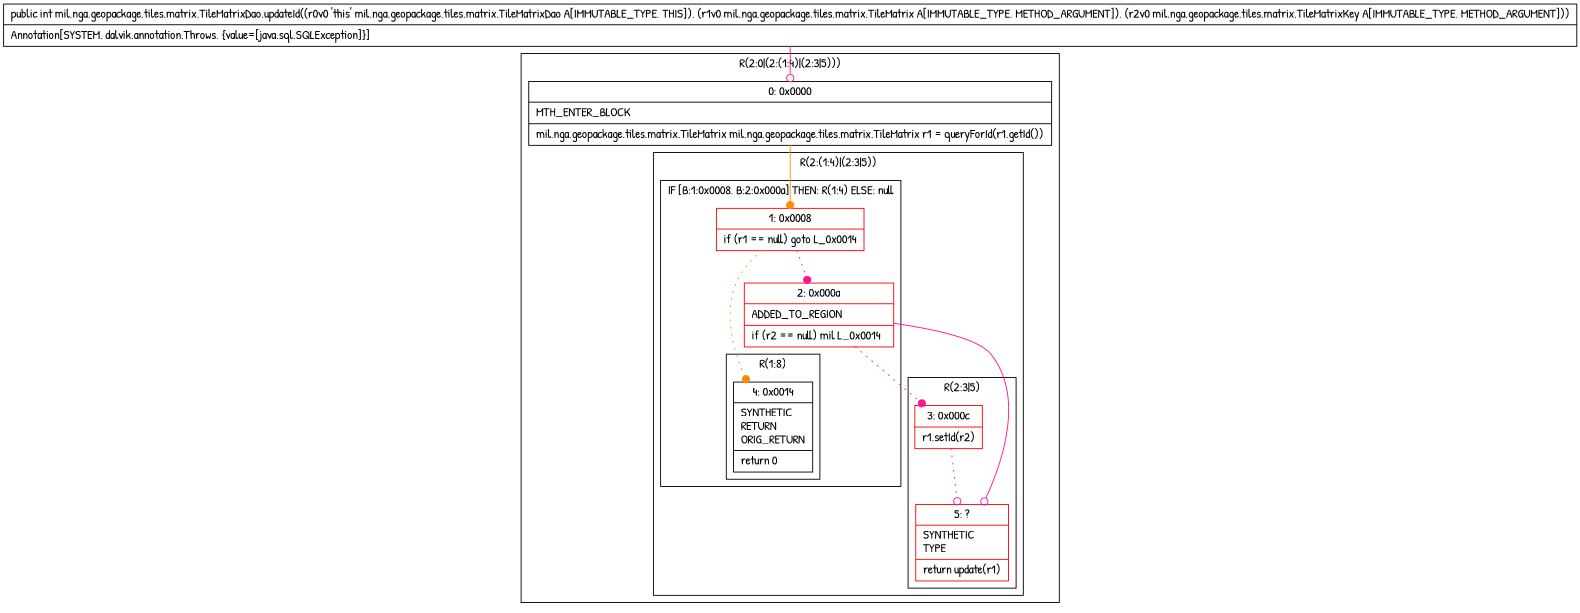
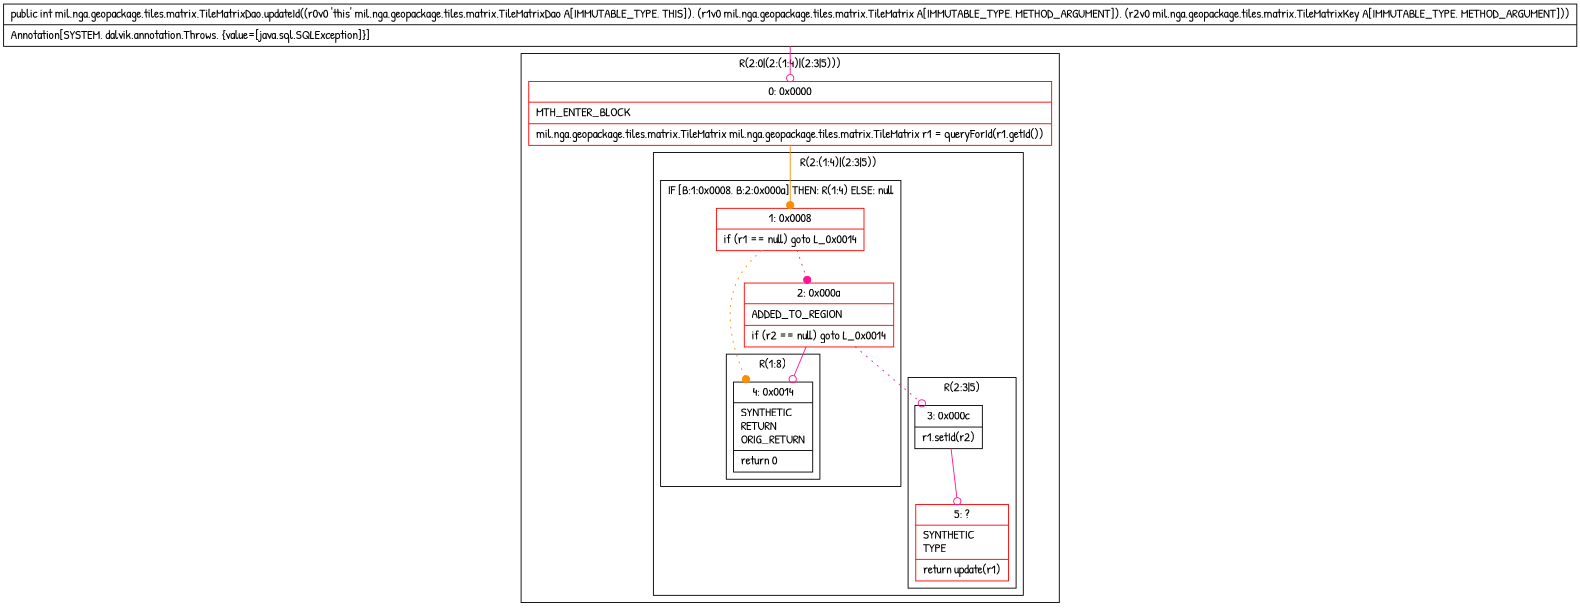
node "0: 0x0000": color black -> red
node "2: 0x000a": text "if (r2 == null) mil L_0x0014" -> "if (r2 == null) goto L_0x0014"
edge "2: 0x000a" -> "5: ?": now "2: 0x000a" -> "4: 0x0014"
edge "2: 0x000a" -> "3: 0x000c": arrowhead dot -> odot
node "3: 0x000c": color red -> black
edge "3: 0x000c" -> "5: ?": style dotted -> solid
